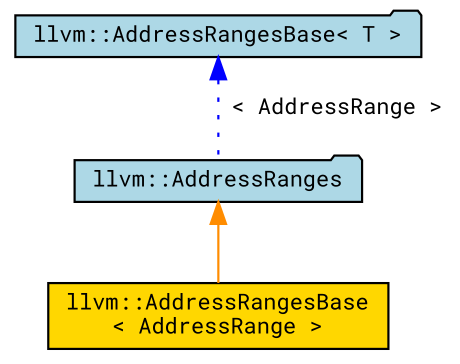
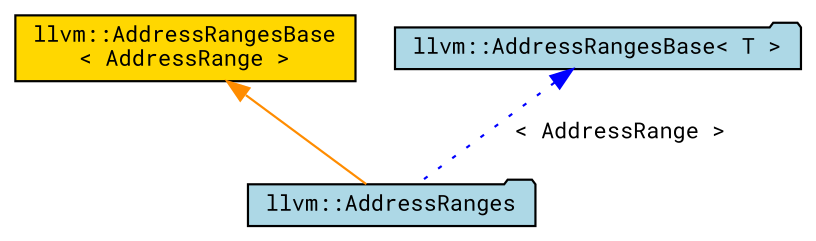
edge "llvm::AddressRangesBase < AddressRange >" -> "llvm::AddressRanges": reversed
